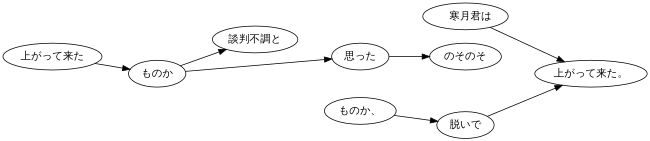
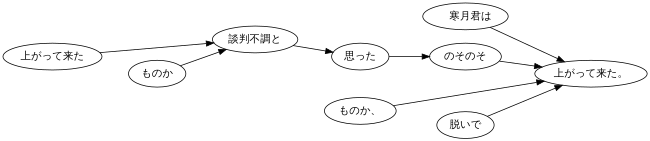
edge "のそのそ" -> "上がって来た。": added
edge "ものか" -> "思った": now "談判不調と" -> "思った"
edge "上がって来た" -> "ものか": now "上がって来た" -> "談判不調と"
edge "ものか、" -> "脱いで": now "ものか、" -> "上がって来た。"
